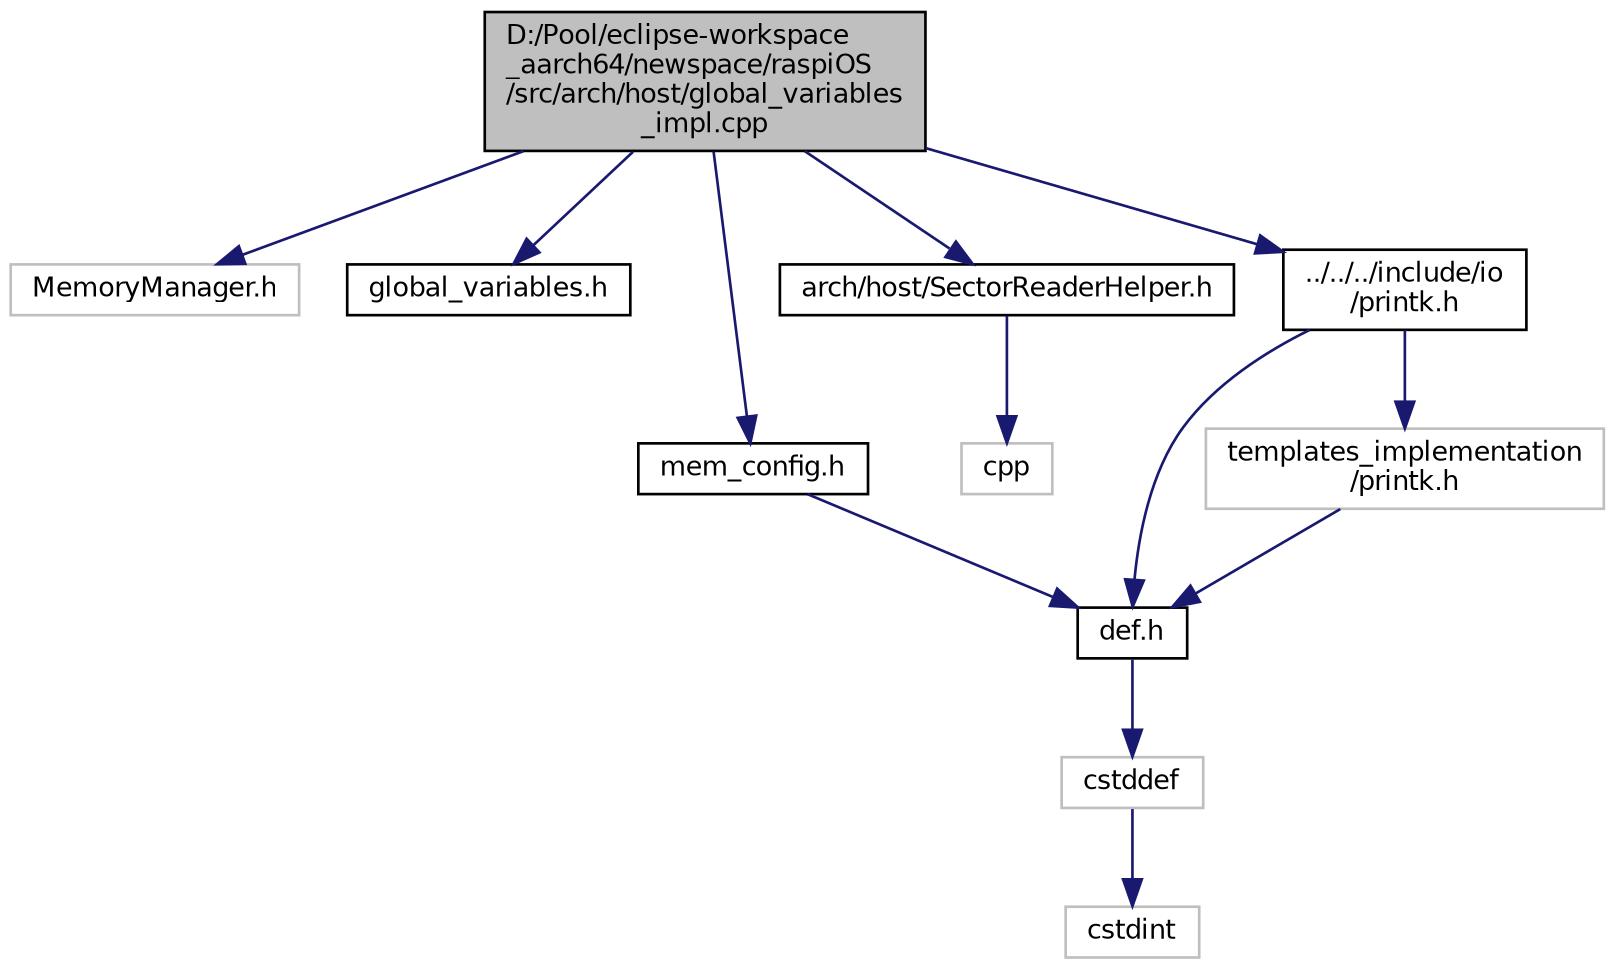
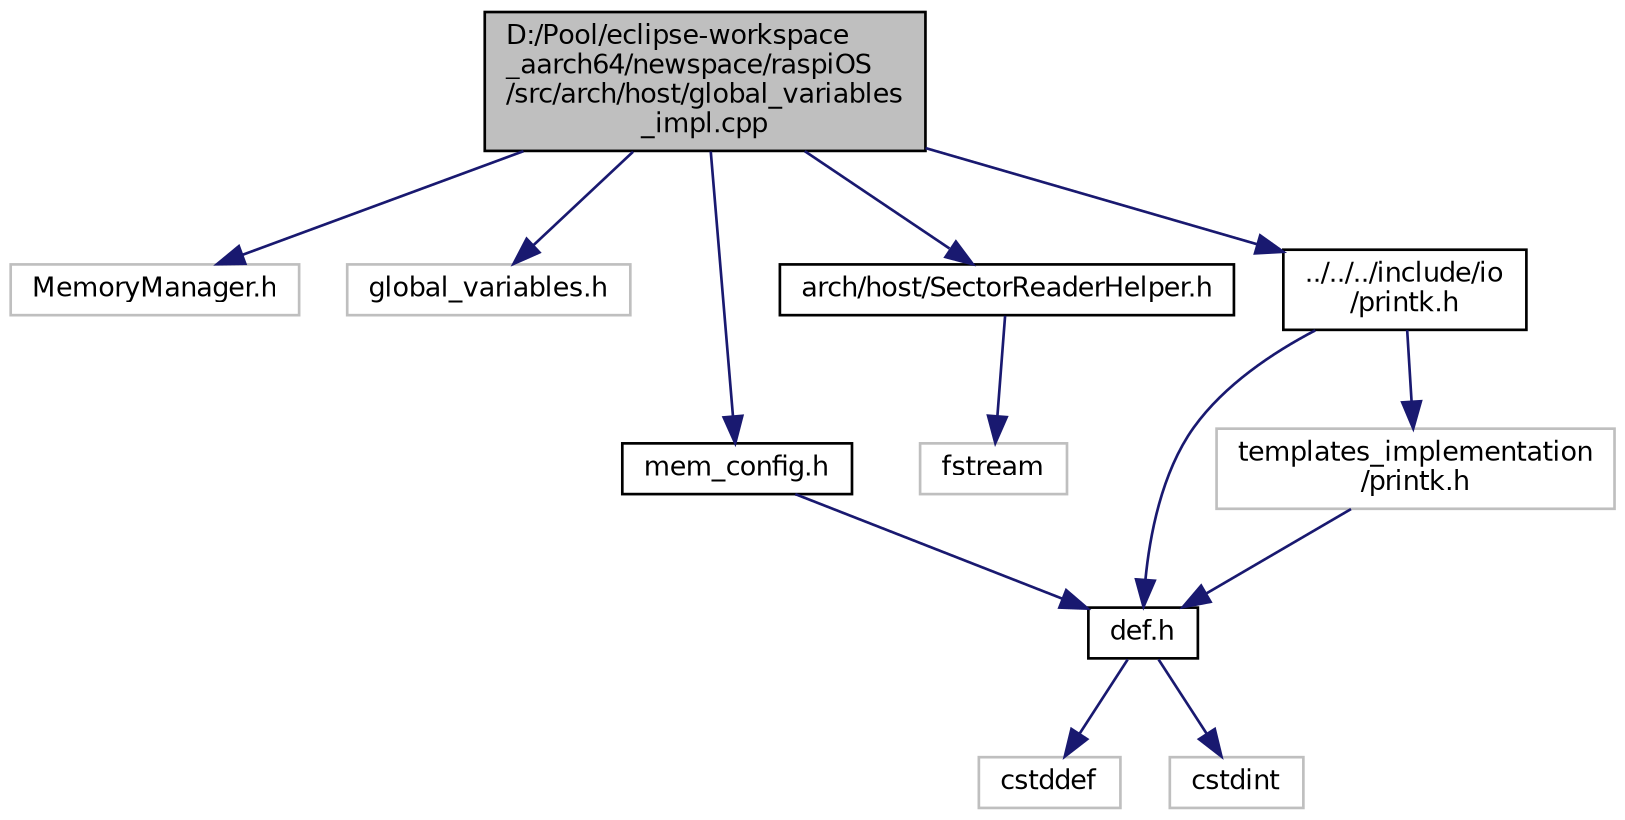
node "global_variables.h": color black -> grey75
node "cpp": label "cpp" -> "fstream"
edge "cstddef" -> "cstdint": now "def.h" -> "cstdint"
